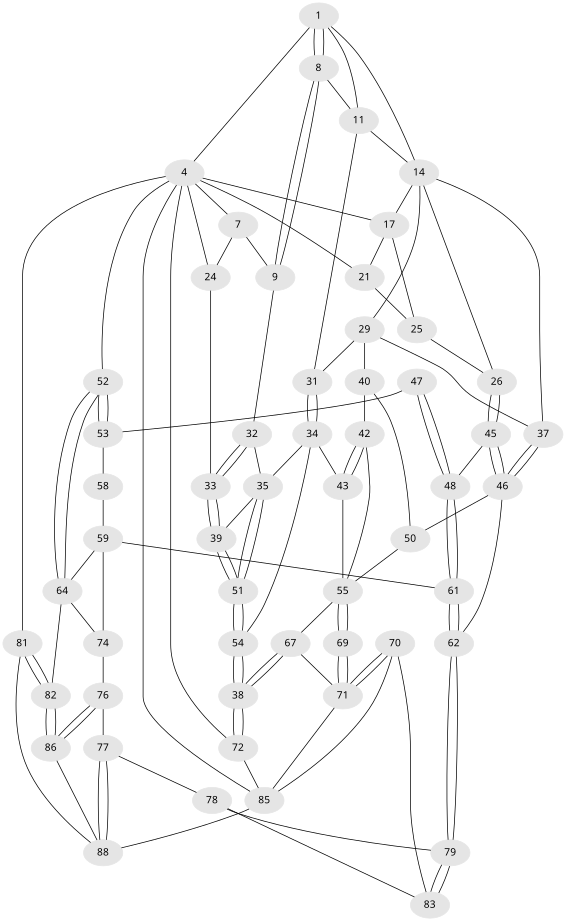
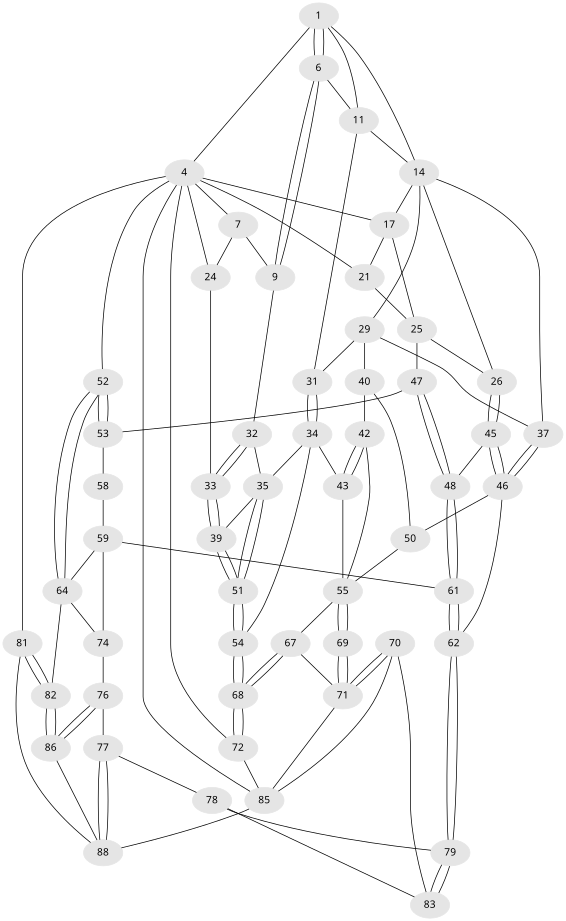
node "8": label "8" -> "6"
edge "25" -- "47": added
node "38": label "38" -> "68"
